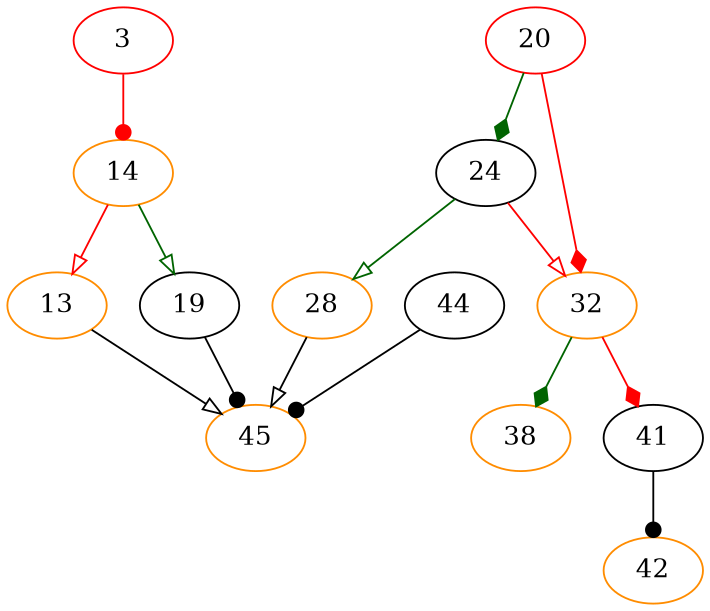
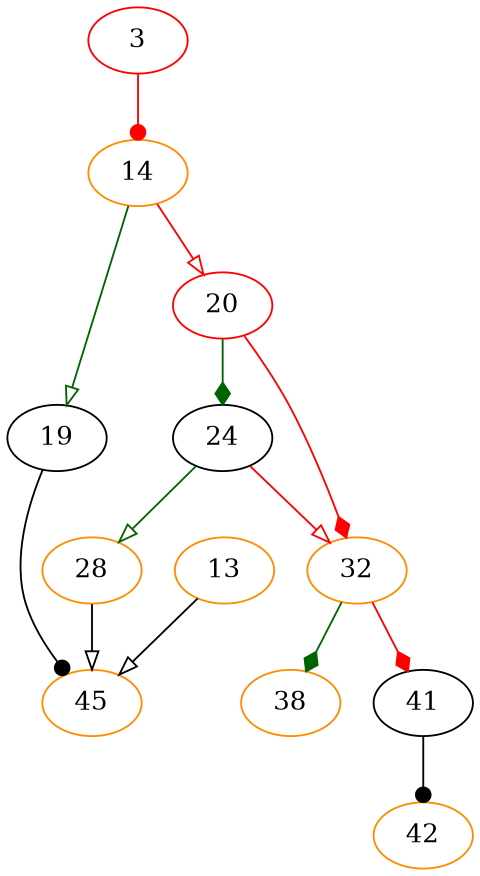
edge "14" -> "13": now "14" -> "20"
node "44": removed
